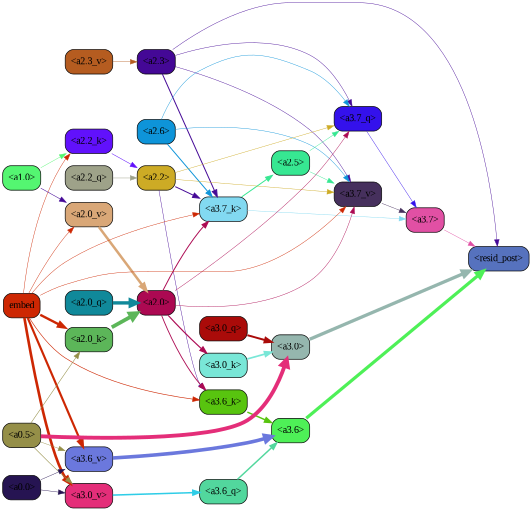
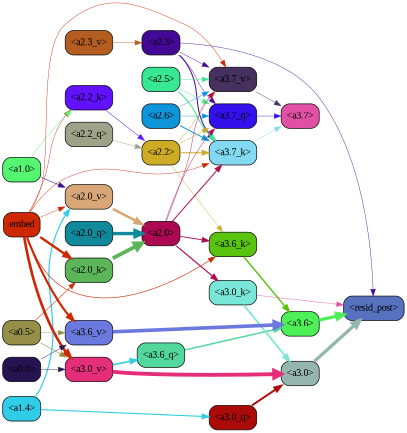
edge "<a3.7_k>" -> "<a2.5>": reversed
edge "<a2.2>" -> "<a3.7_k>": color #440896 -> #cdab25
edge "<a3.7>" -> "<resid_post>": now "<a3.0_k>" -> "<resid_post>"
edge "<a2.2>" -> "<a3.6_k>": color #440896 -> #cdab25
edge "<a0.5>" -> "<a2.0_k>": color #958f48 -> #cd2703
node "<a1.4>": added
edge "<a0.5>" -> "<a3.0>": now "<a3.0_v>" -> "<a3.0>"
